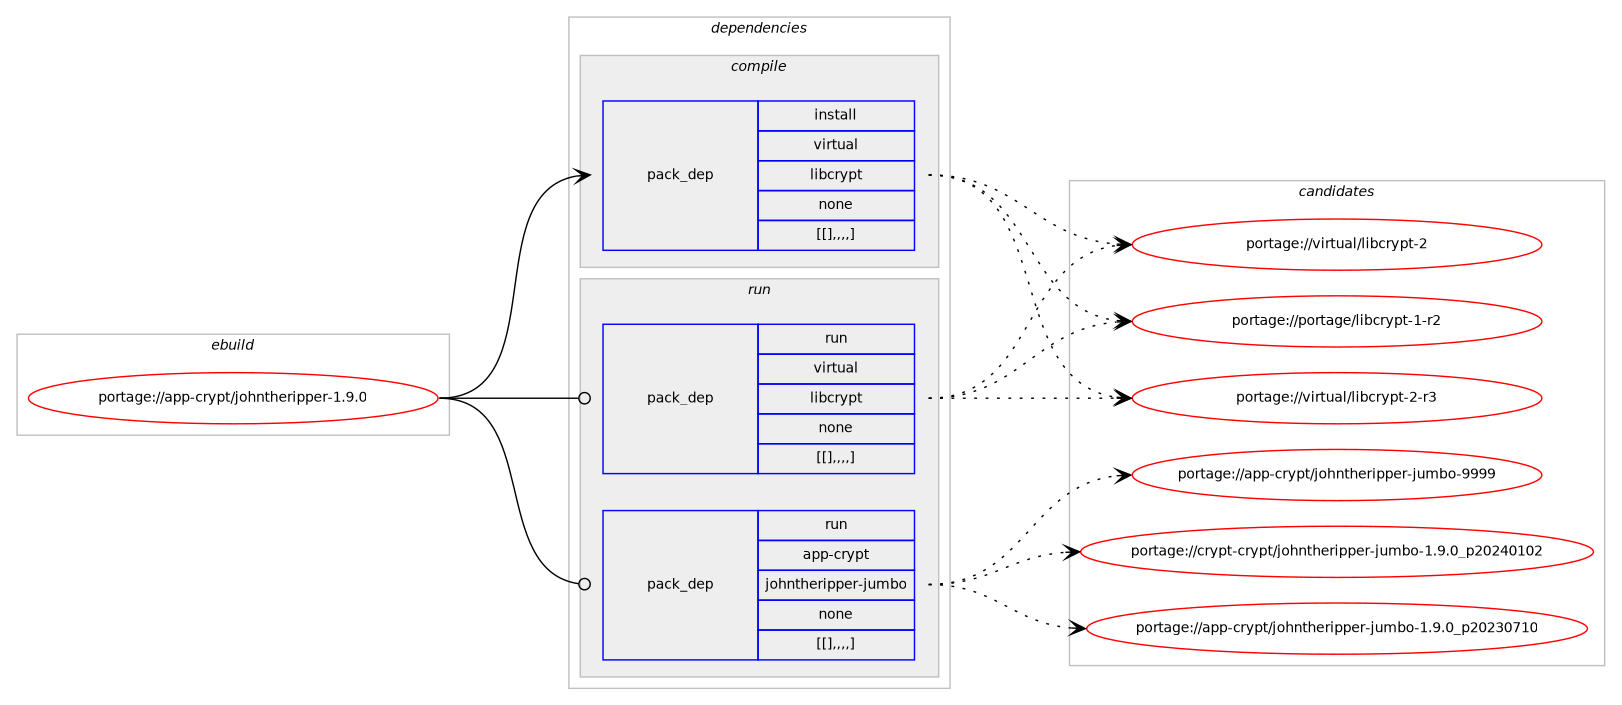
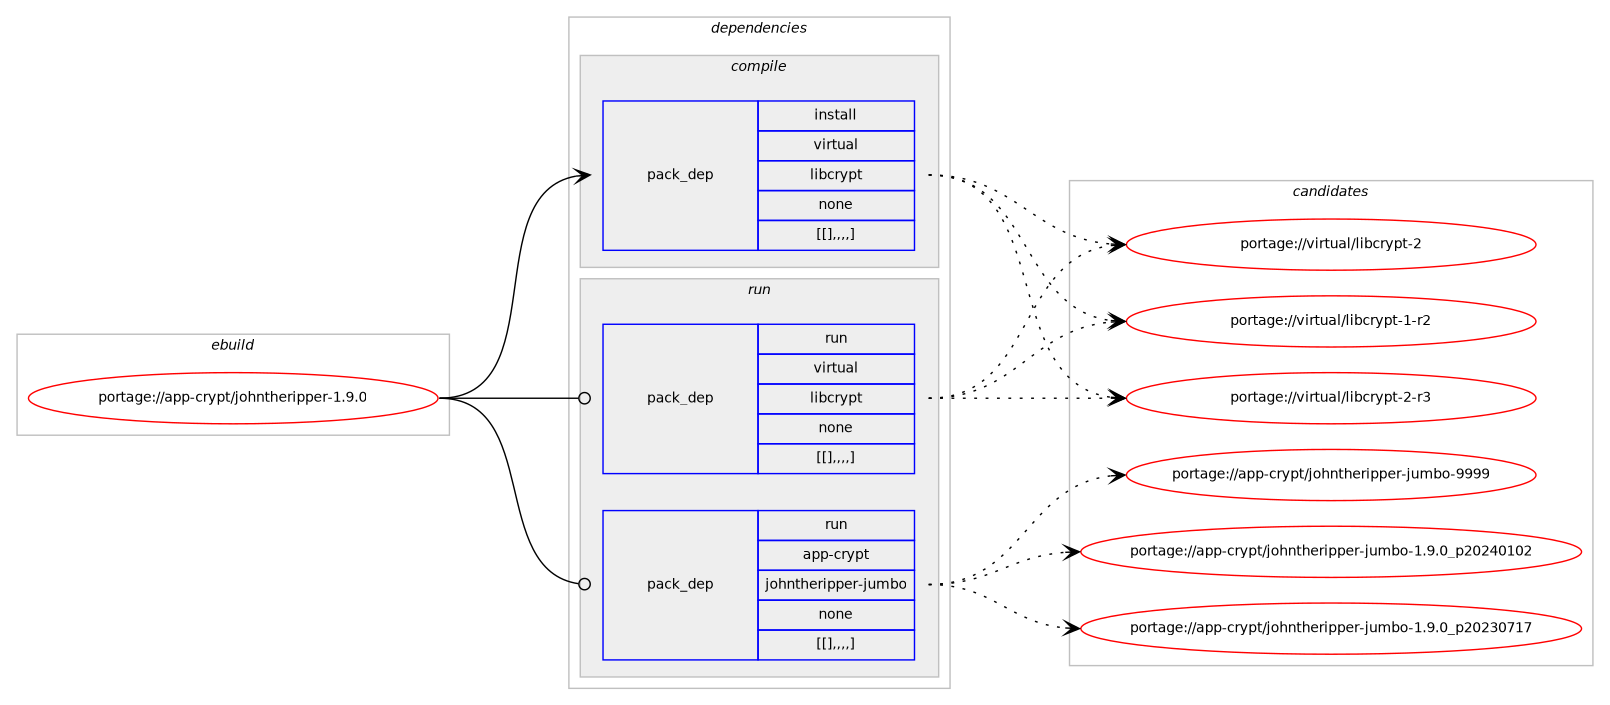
node "portage://portage/libcrypt-1-r2": label "portage://portage/libcrypt-1-r2" -> "portage://virtual/libcrypt-1-r2"
node "portage://crypt-crypt/johntheripper-jumbo-1.9.0_p20240102": label "portage://crypt-crypt/johntheripper-jumbo-1.9.0_p20240102" -> "portage://app-crypt/johntheripper-jumbo-1.9.0_p20240102"
node "portage://app-crypt/johntheripper-jumbo-1.9.0_p20230710": label "portage://app-crypt/johntheripper-jumbo-1.9.0_p20230710" -> "portage://app-crypt/johntheripper-jumbo-1.9.0_p20230717"
